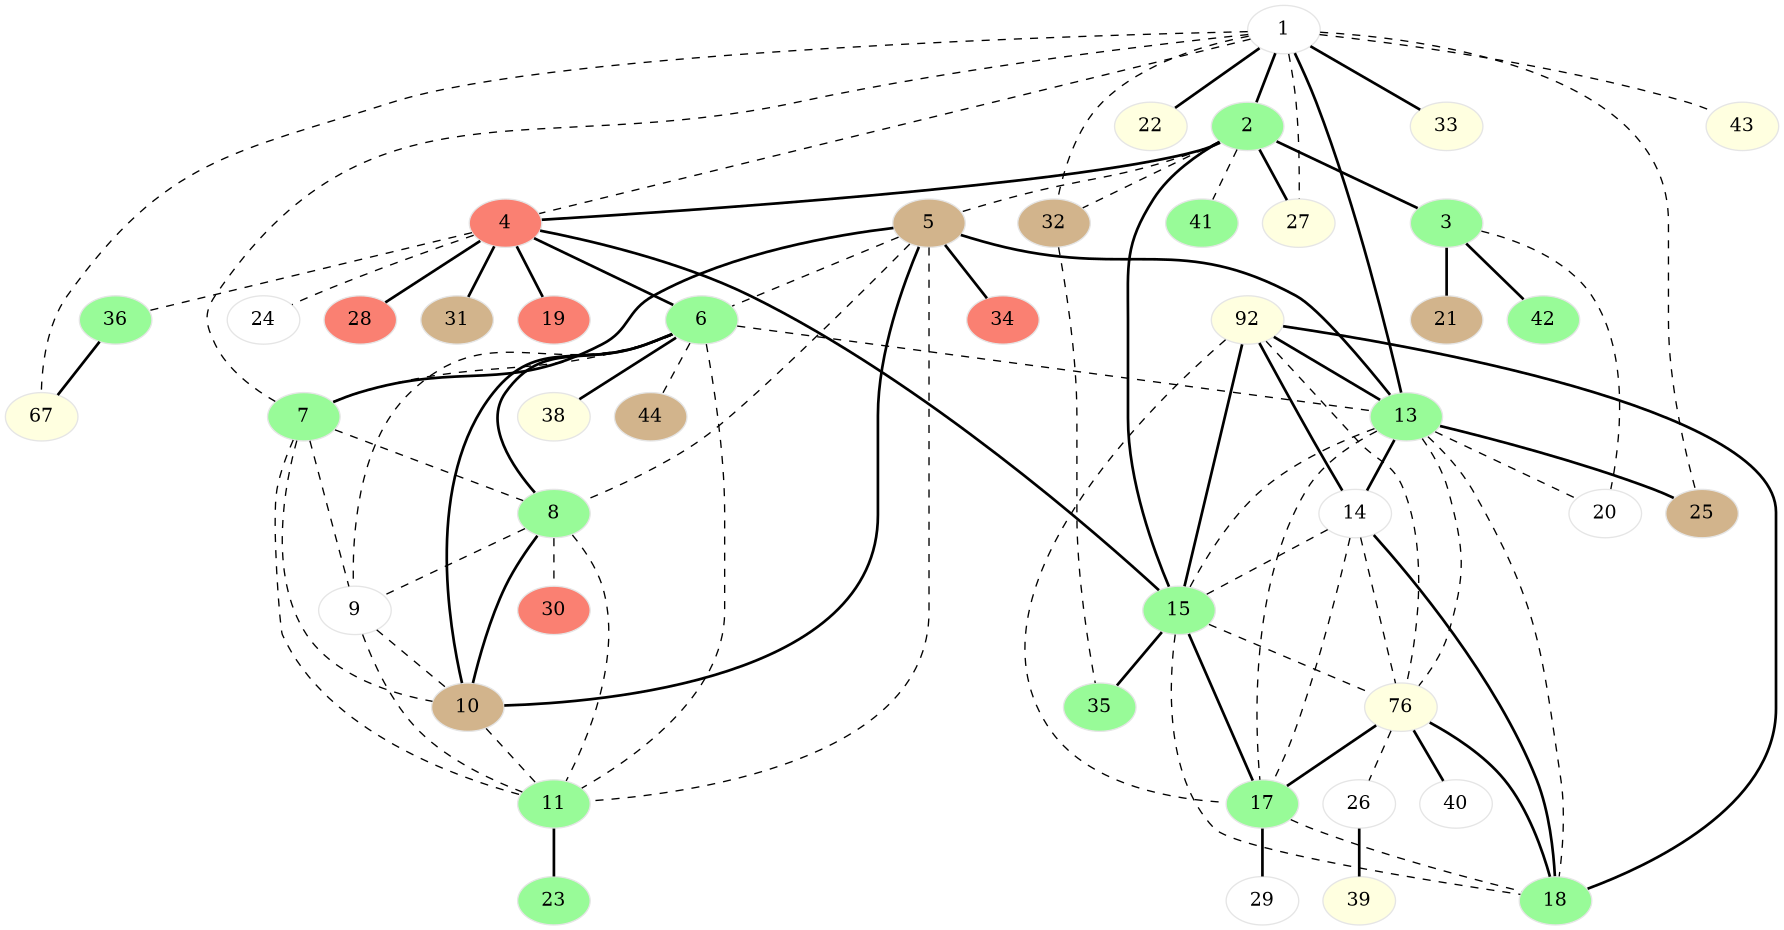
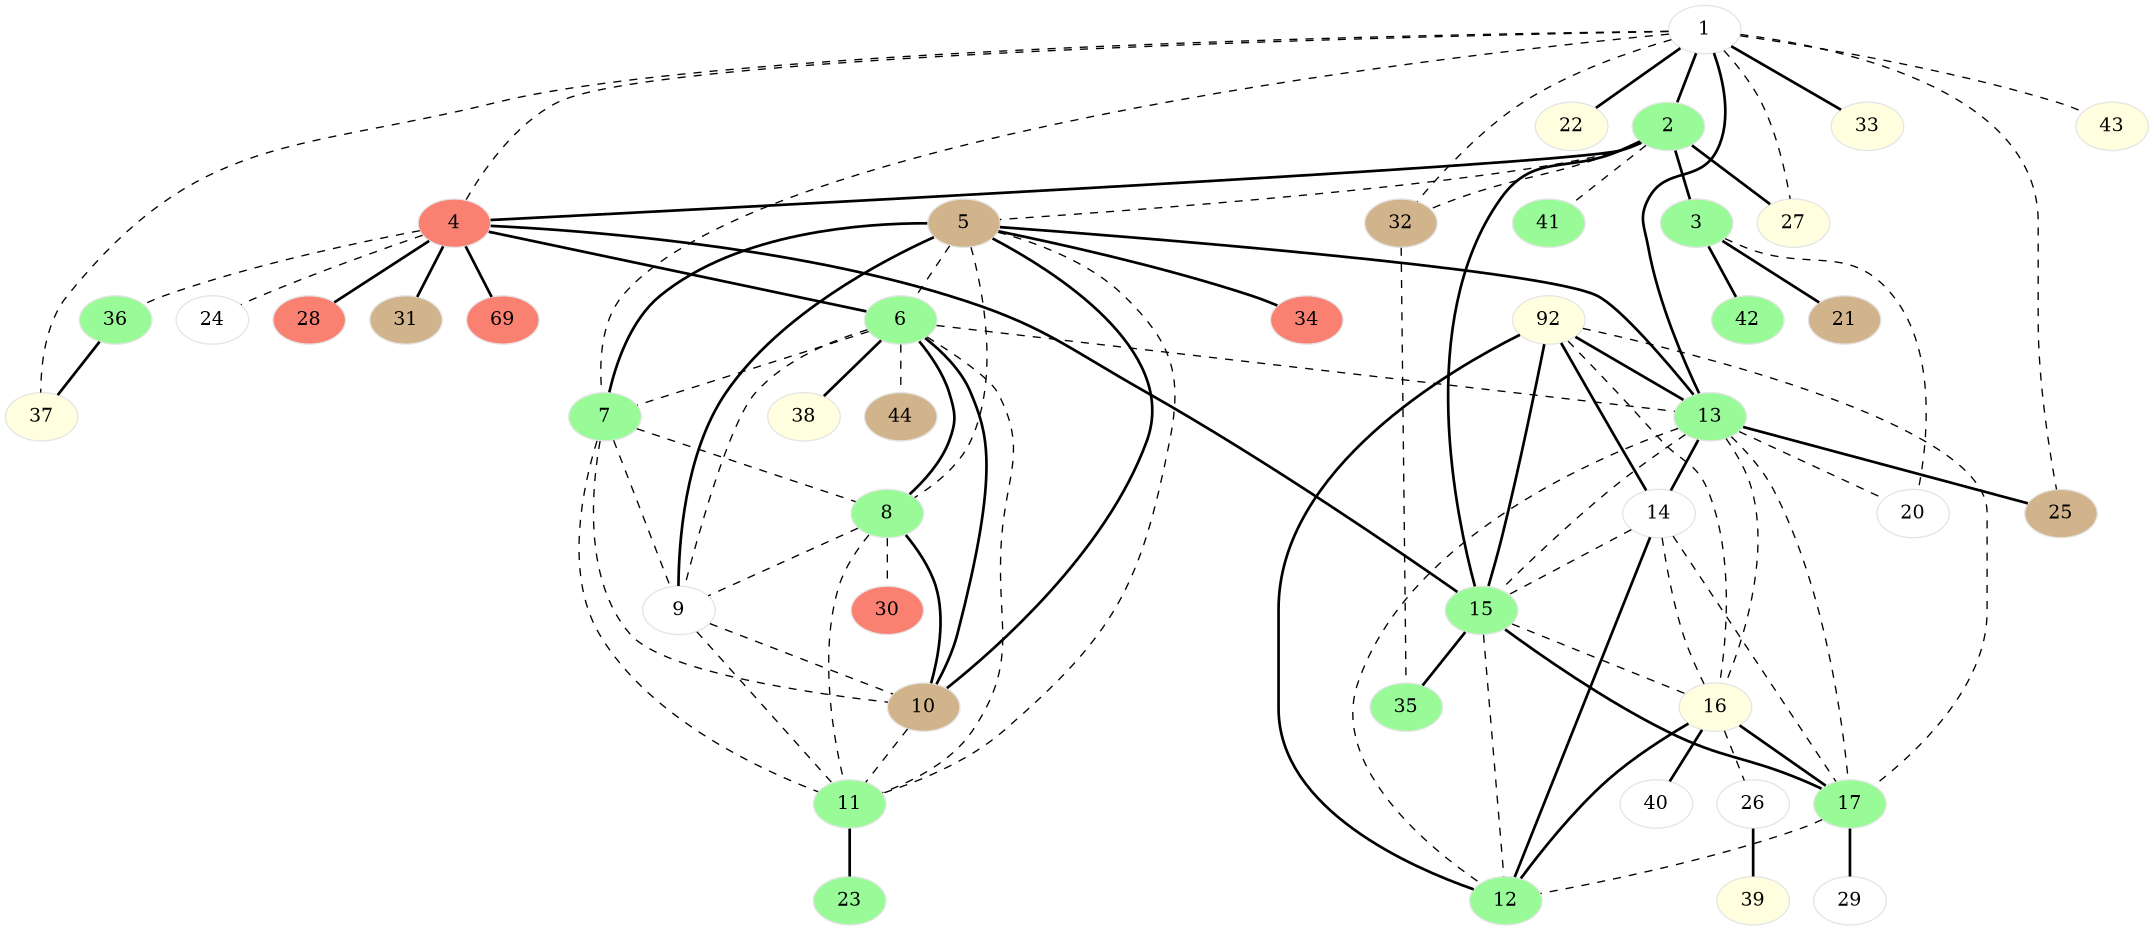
node "19": label "19" -> "69"
edge "5" -- "9": added
node "67": label "67" -> "37"
node "76": label "76" -> "16"
node "18": label "18" -> "12"
